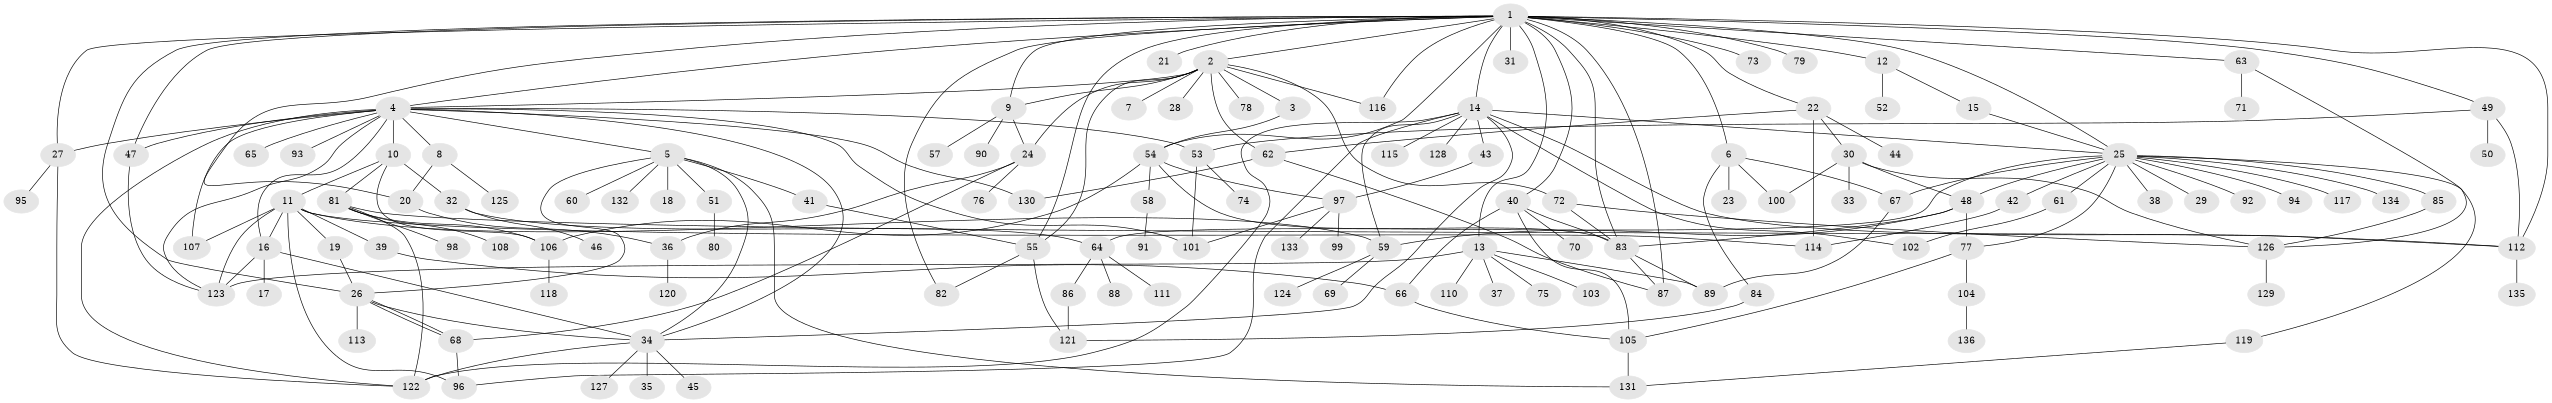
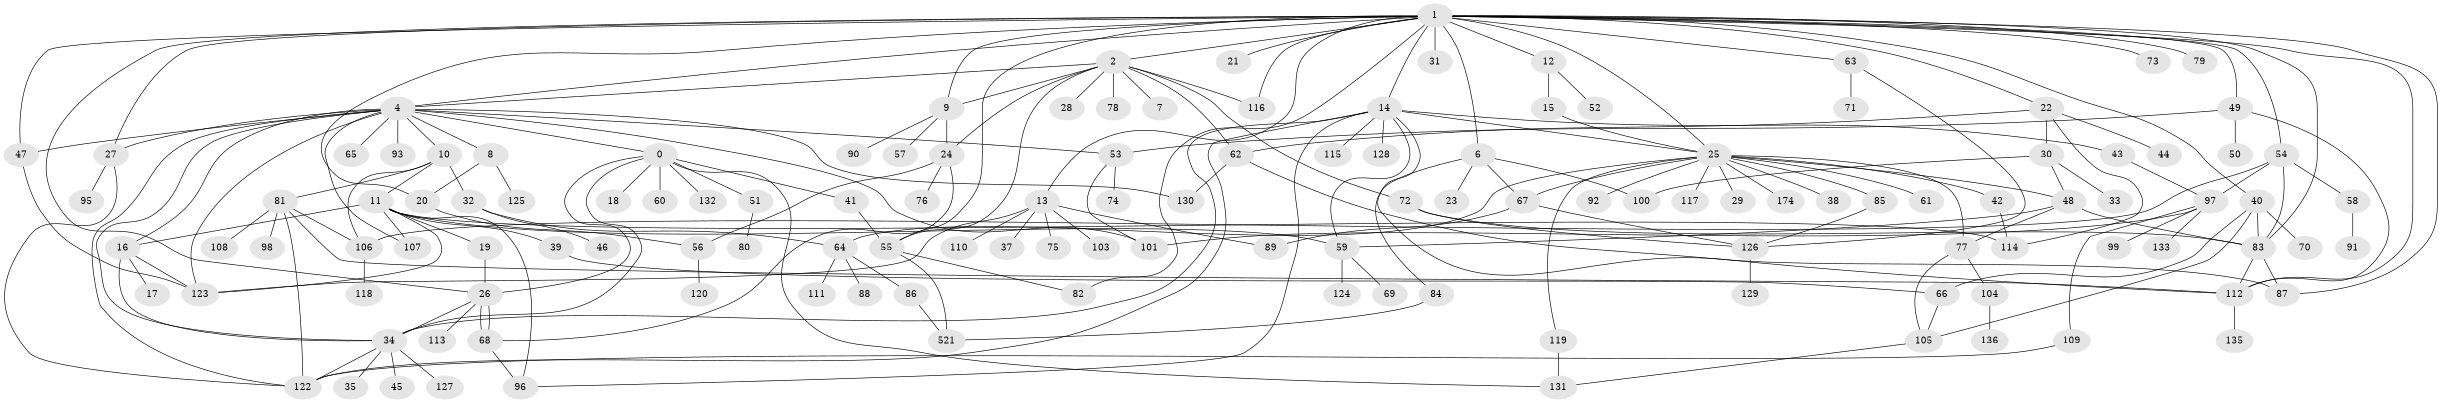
node "3": removed
node "5": label "5" -> "0"
edge "30" -- "126": now "67" -- "126"
node "94": removed
node "134": label "134" -> "174"
node "36": label "36" -> "56"
node "102": removed
edge "83" -- "89": now "83" -- "112"
node "121": label "121" -> "521"
node "109": added
